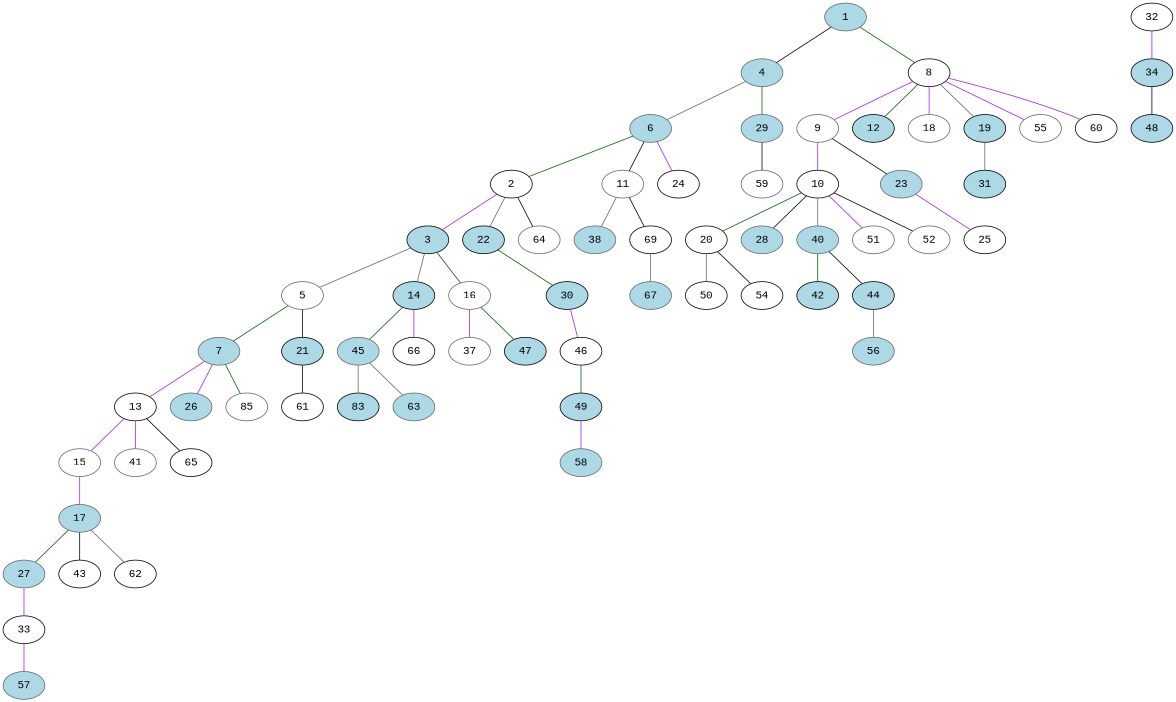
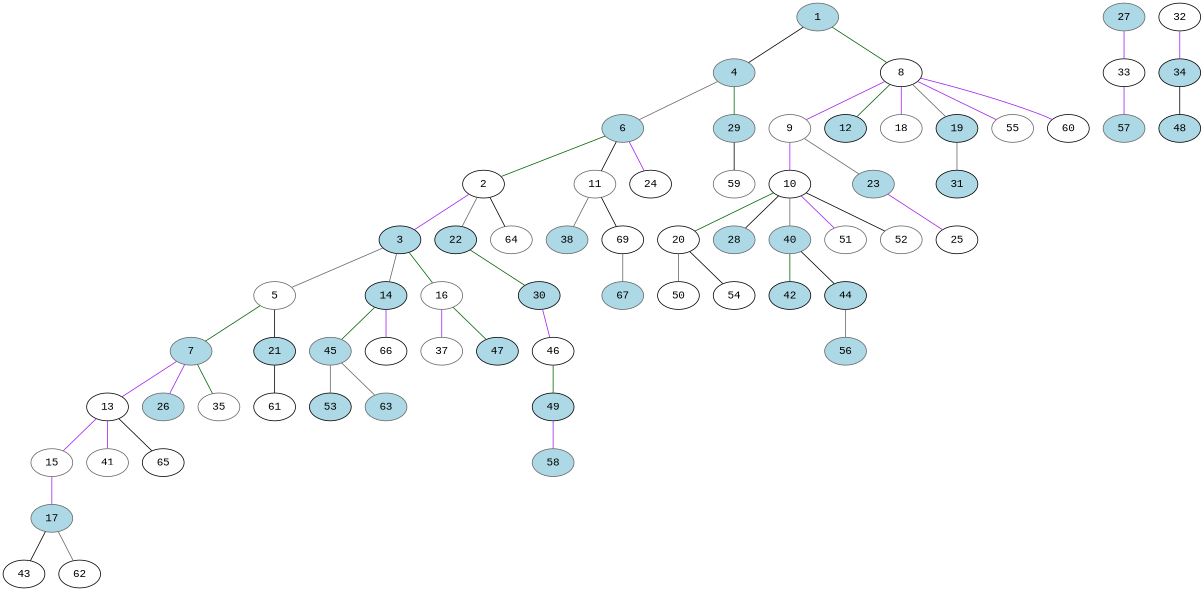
edge "9" -- "23": color black -> gray40
node "85": label "85" -> "35"
node "83": label "83" -> "53"
edge "17" -- "27": removed
